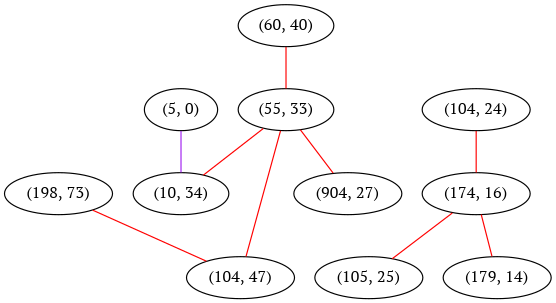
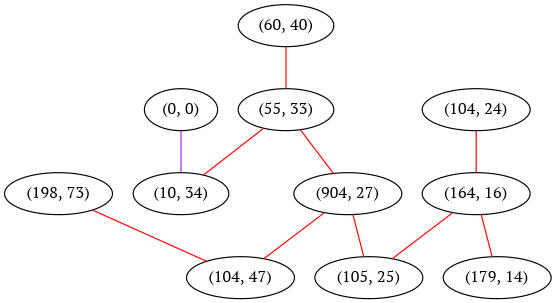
node "(5, 0)": label "(5, 0)" -> "(0, 0)"
edge "(55, 33)" -- "(104, 47)": now "(904, 27)" -- "(104, 47)"
node "(174, 16)": label "(174, 16)" -> "(164, 16)"
edge "(904, 27)" -- "(105, 25)": added
